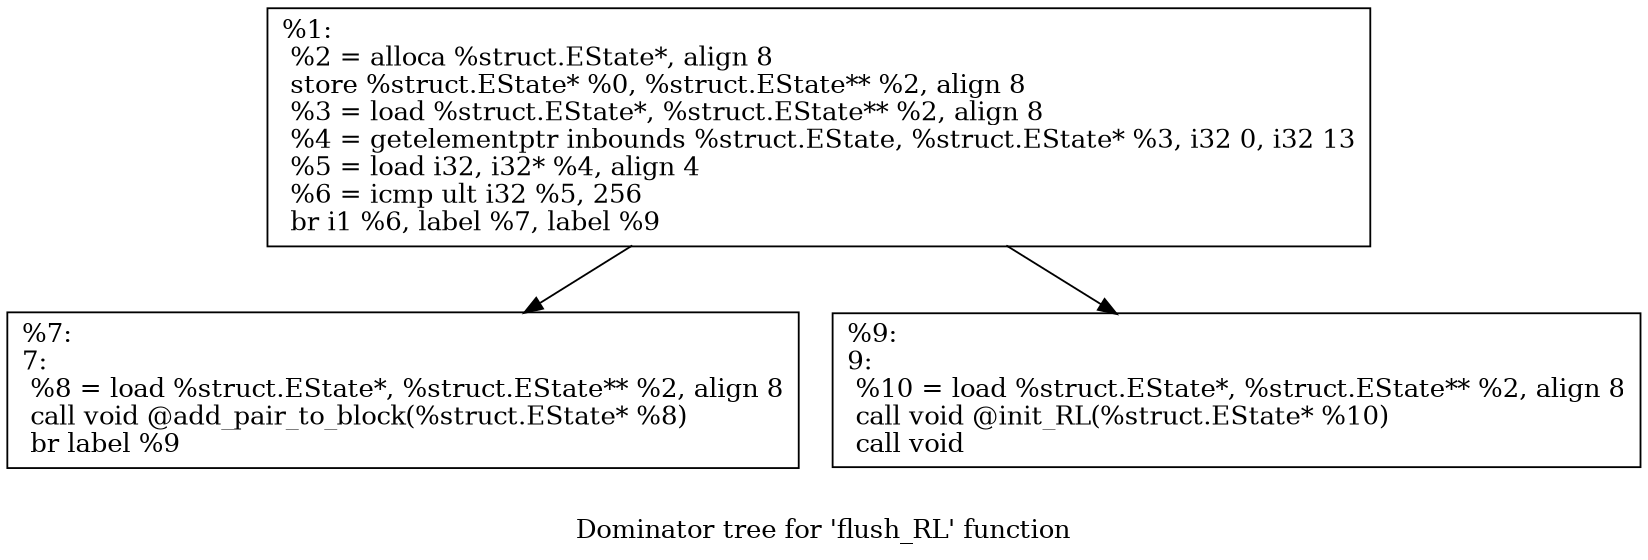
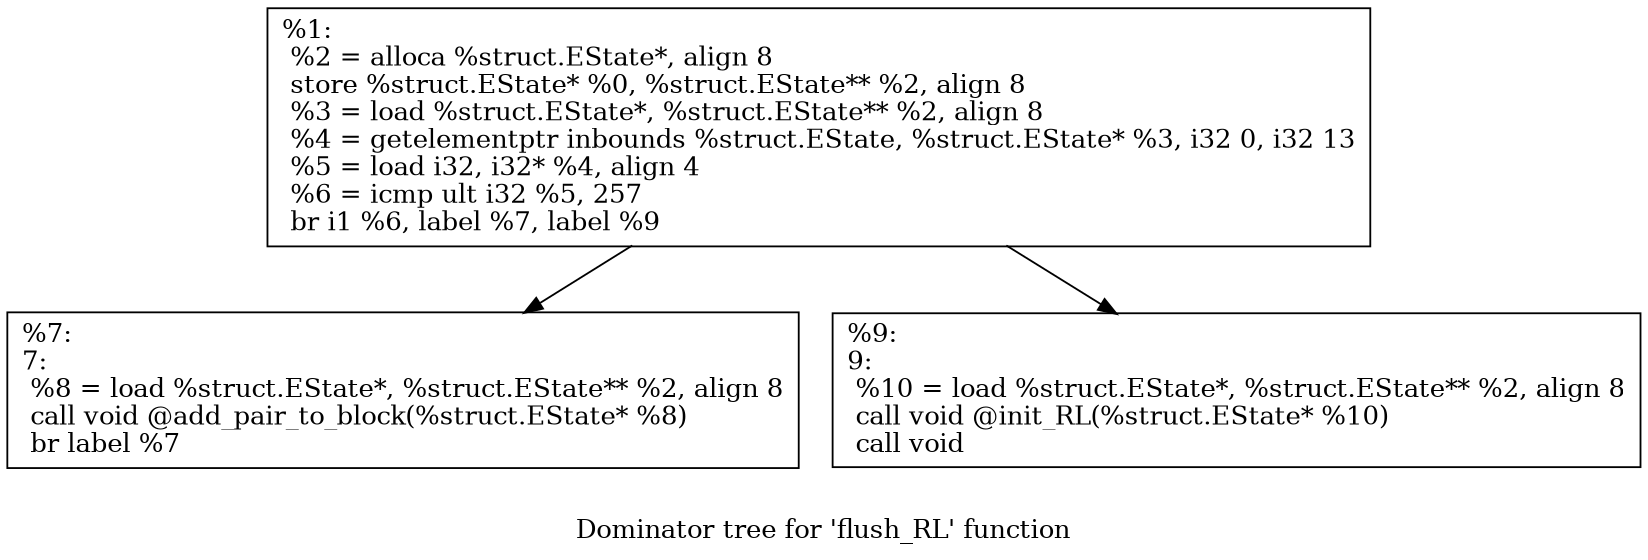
node "%1:": text "%6 = icmp ult i32 %5, 256" -> "%6 = icmp ult i32 %5, 257"
node "%7:": text "br label %9" -> "br label %7"
